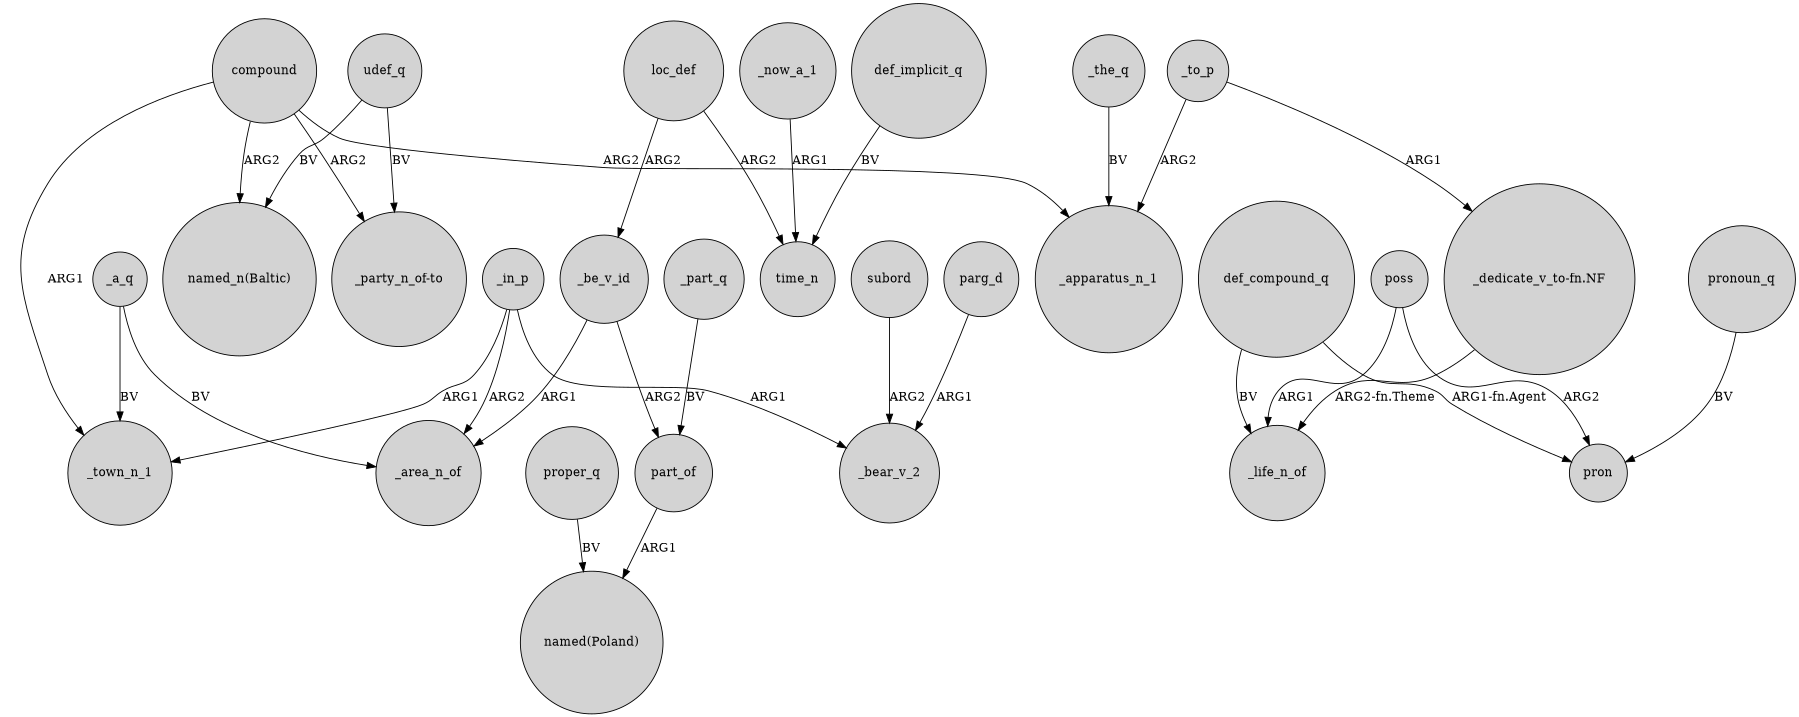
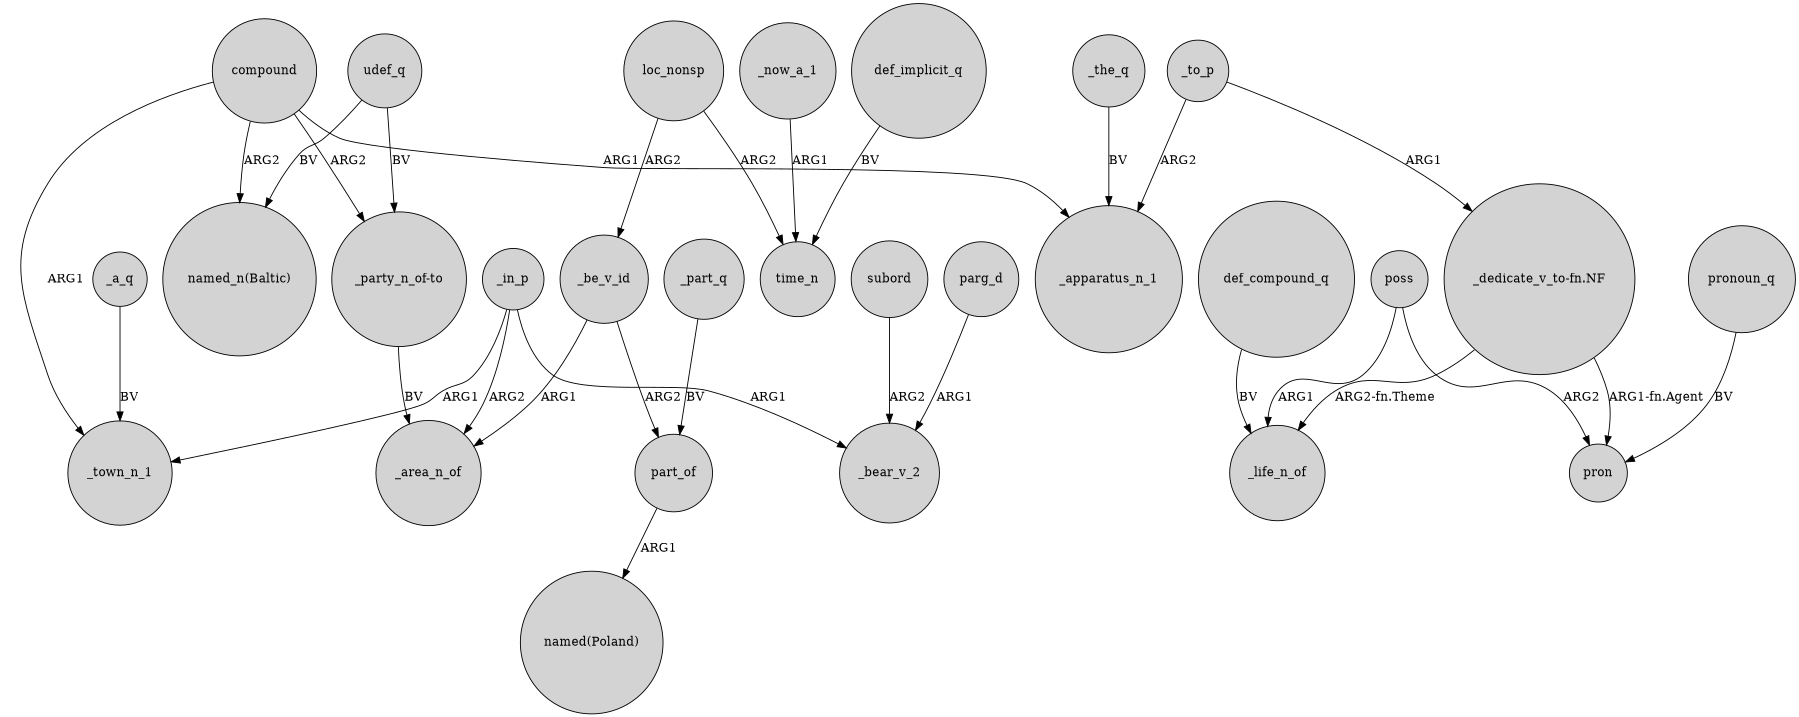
node "loc_def": label "loc_def" -> "loc_nonsp"
edge "compound" -> "_apparatus_n_1": label "ARG2" -> "ARG1"
edge "def_compound_q" -> "pron": now "_dedicate_v_to-fn.NF" -> "pron"
edge "_a_q" -> "_area_n_of": now "_party_n_of-to" -> "_area_n_of"
node "proper_q": removed
